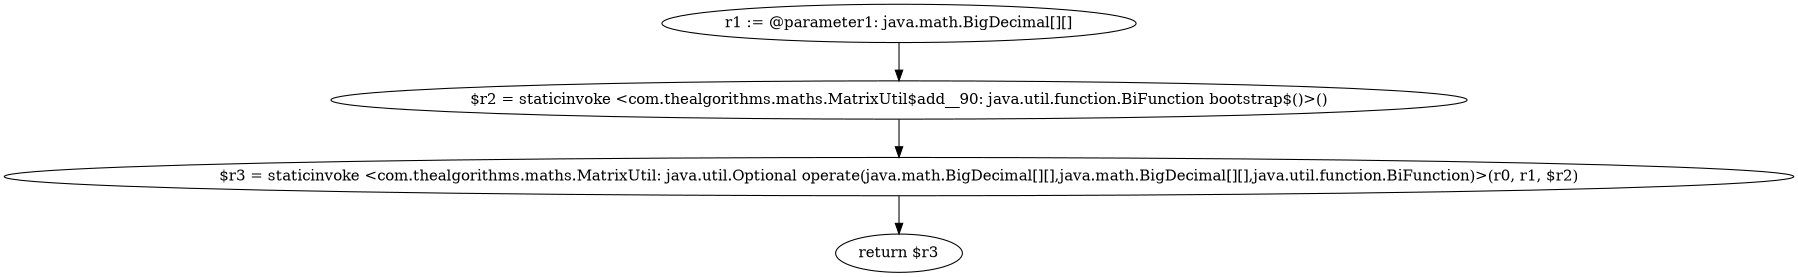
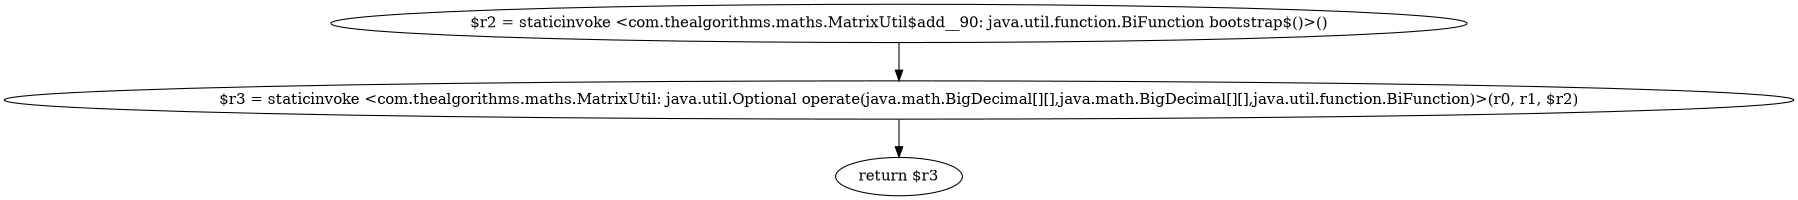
node "r1 := @parameter1: java.math.BigDecimal[][]": removed
